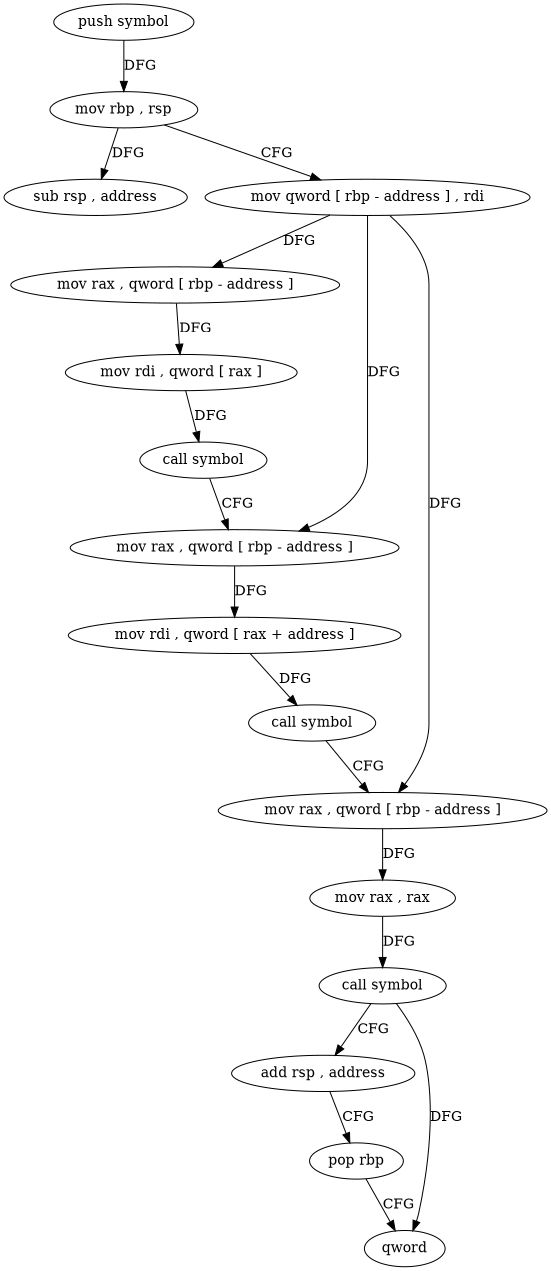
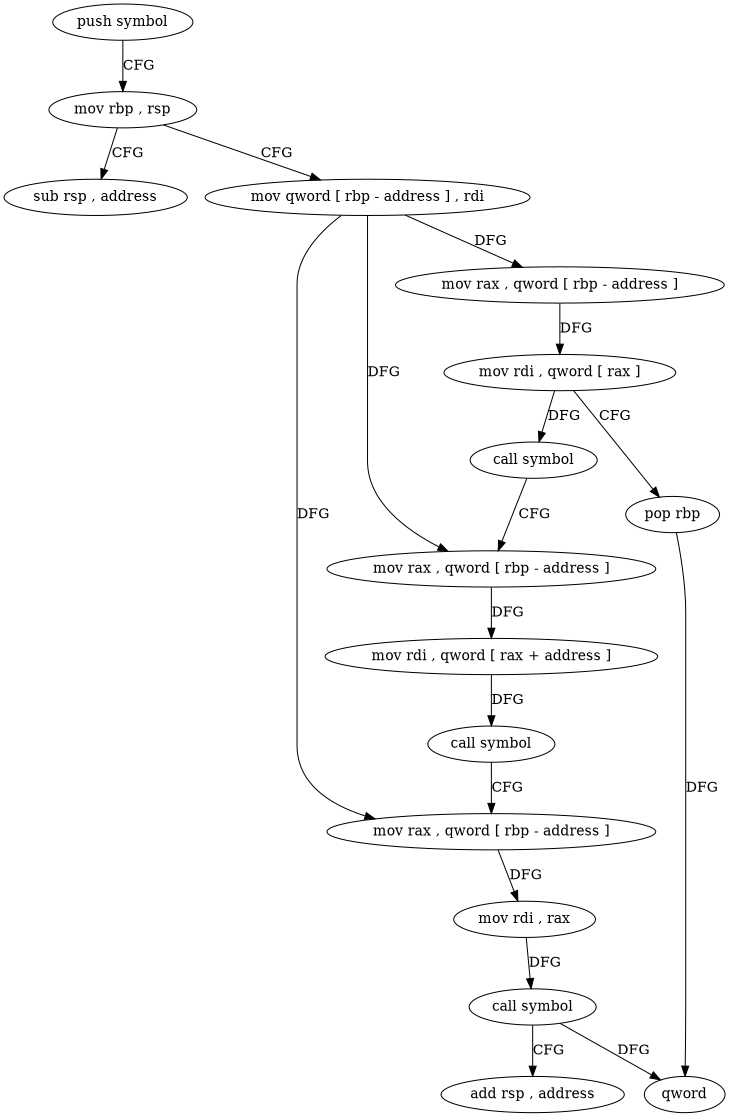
edge "push symbol" -> "mov rbp , rsp": label "DFG" -> "CFG"
edge "mov rbp , rsp" -> "sub rsp , address": label "DFG" -> "CFG"
node "mov rax , rax": label "mov rax , rax" -> "mov rdi , rax"
edge "add rsp , address" -> "pop rbp": now "mov rdi , qword [ rax ]" -> "pop rbp"
edge "pop rbp" -> "qword": label "CFG" -> "DFG"
